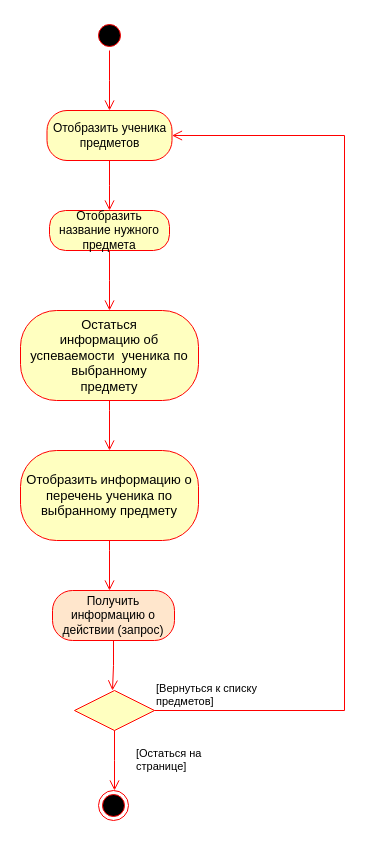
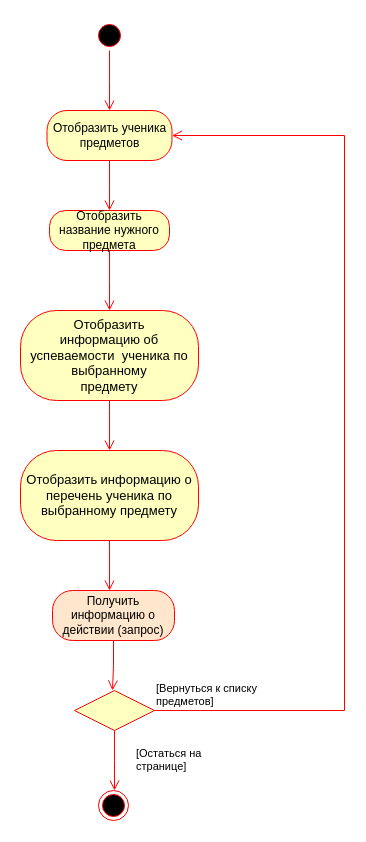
node "Остаться информацию об успеваемости ученика по выбранному предмету": label "Остаться информацию об успеваемости ученика по выбранному предмету" -> "Отобразить информацию об успеваемости ученика по выбранному предмету"
